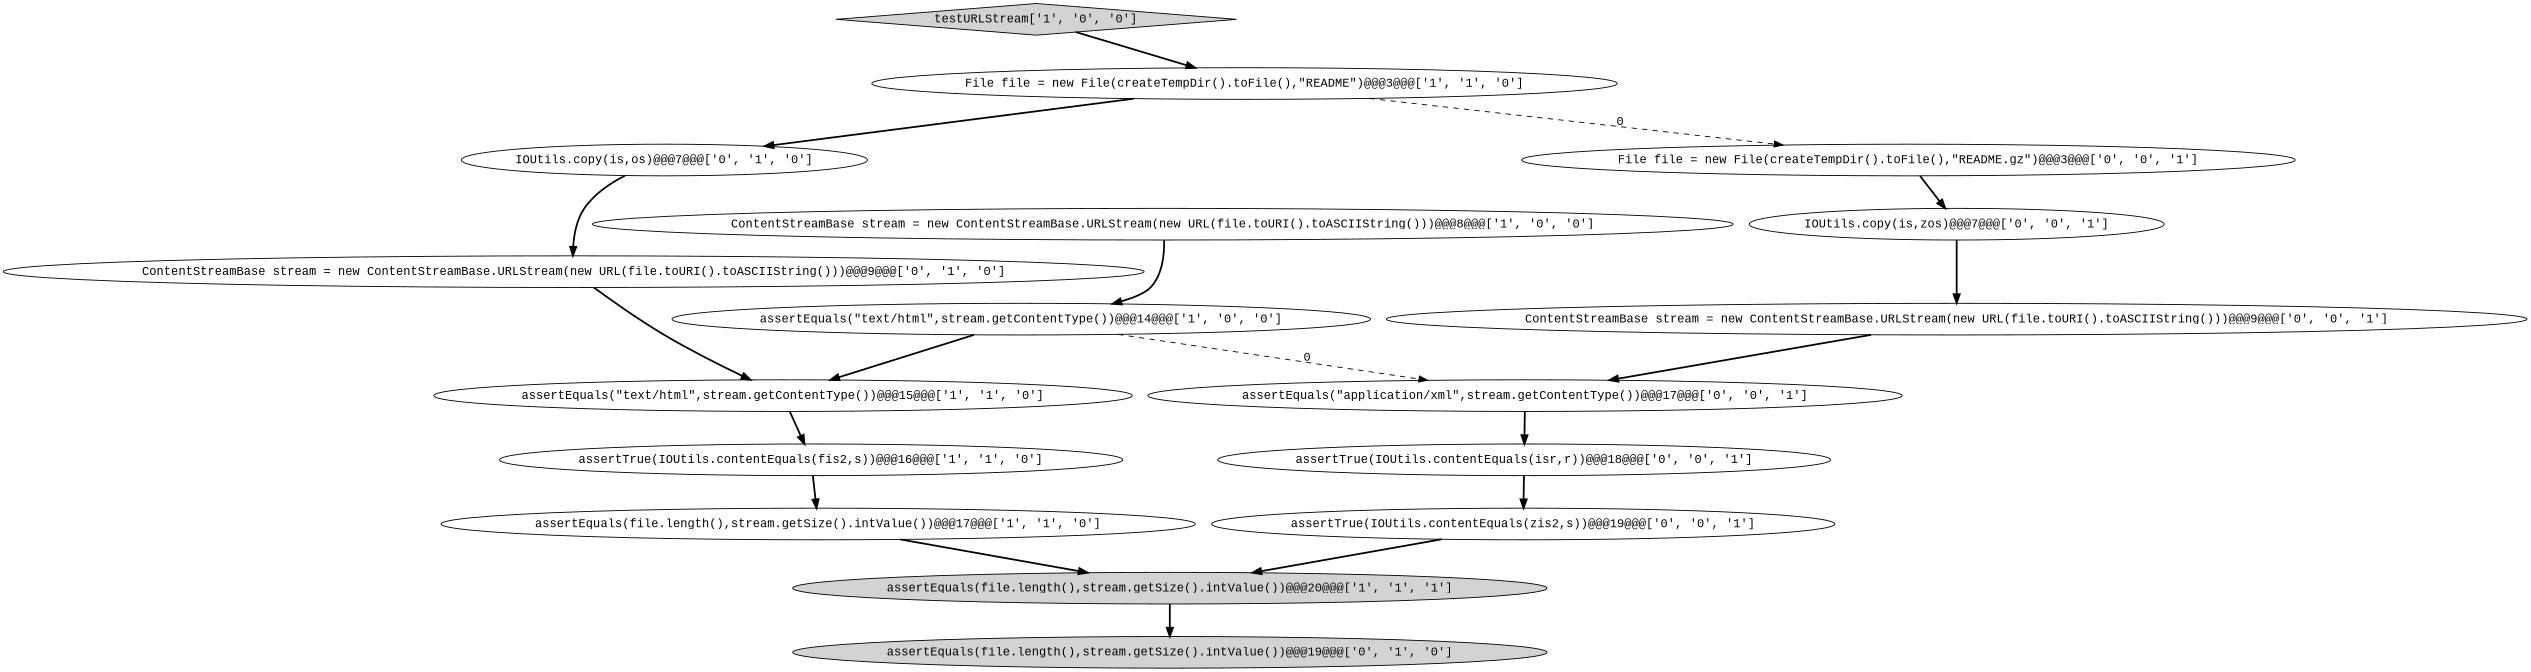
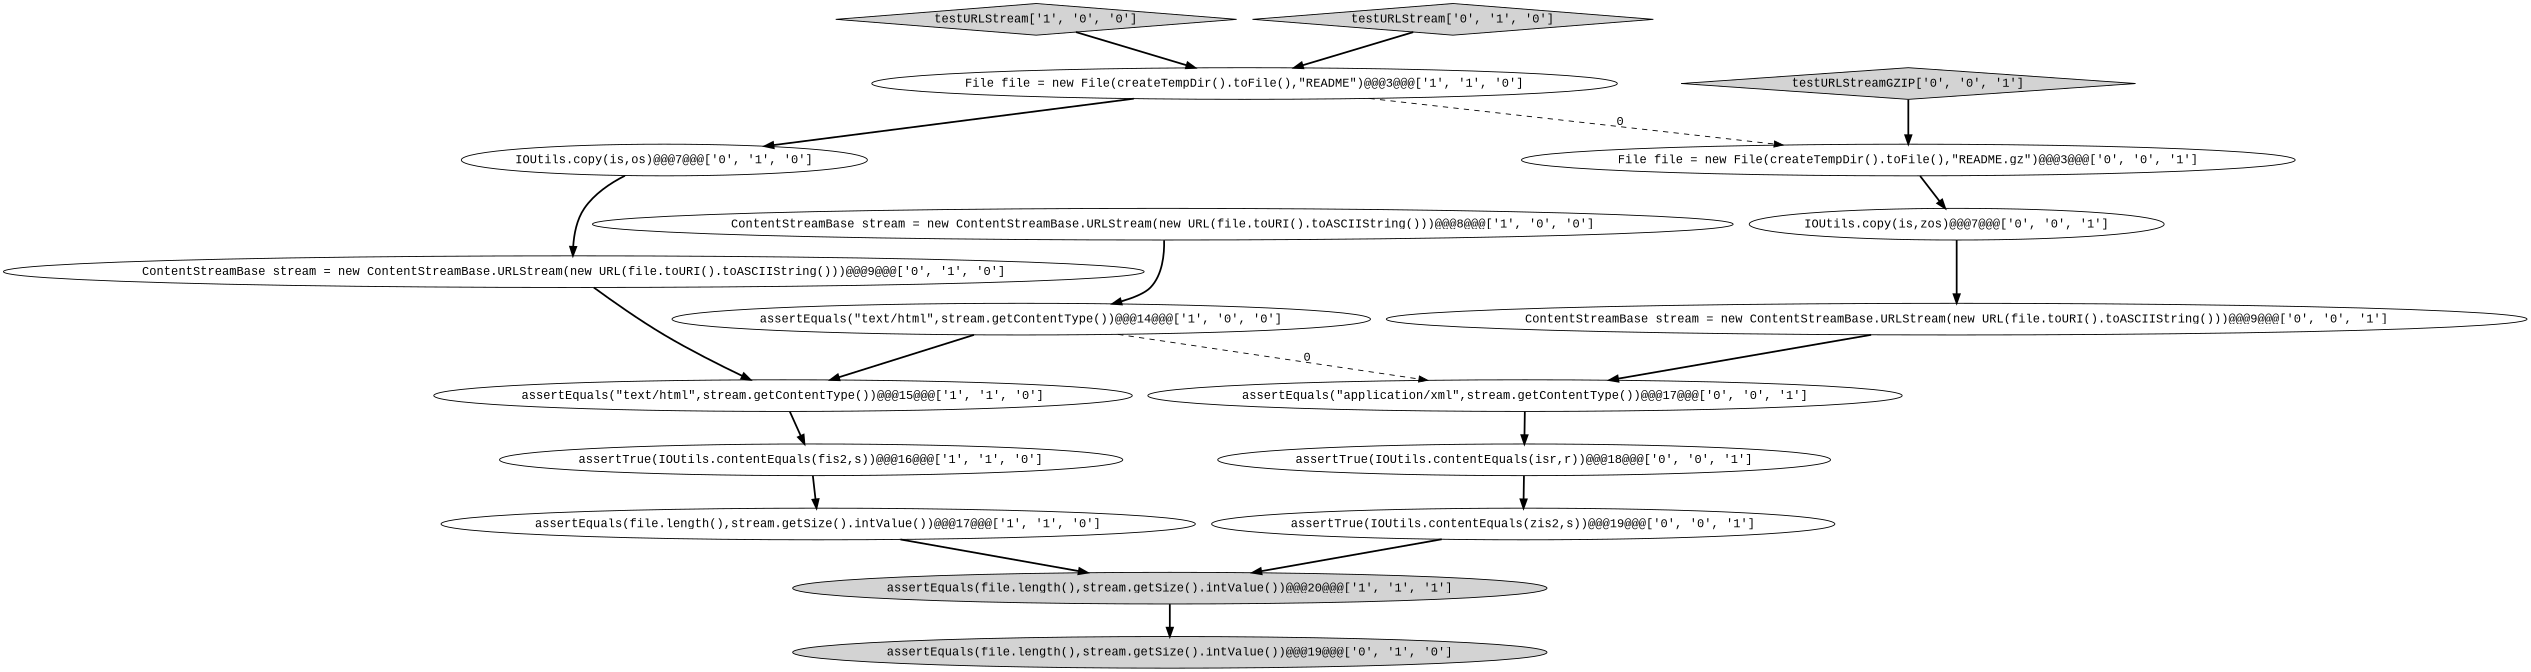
node "testURLStream['0', '1', '0']": added
node "testURLStreamGZIP['0', '0', '1']": added
